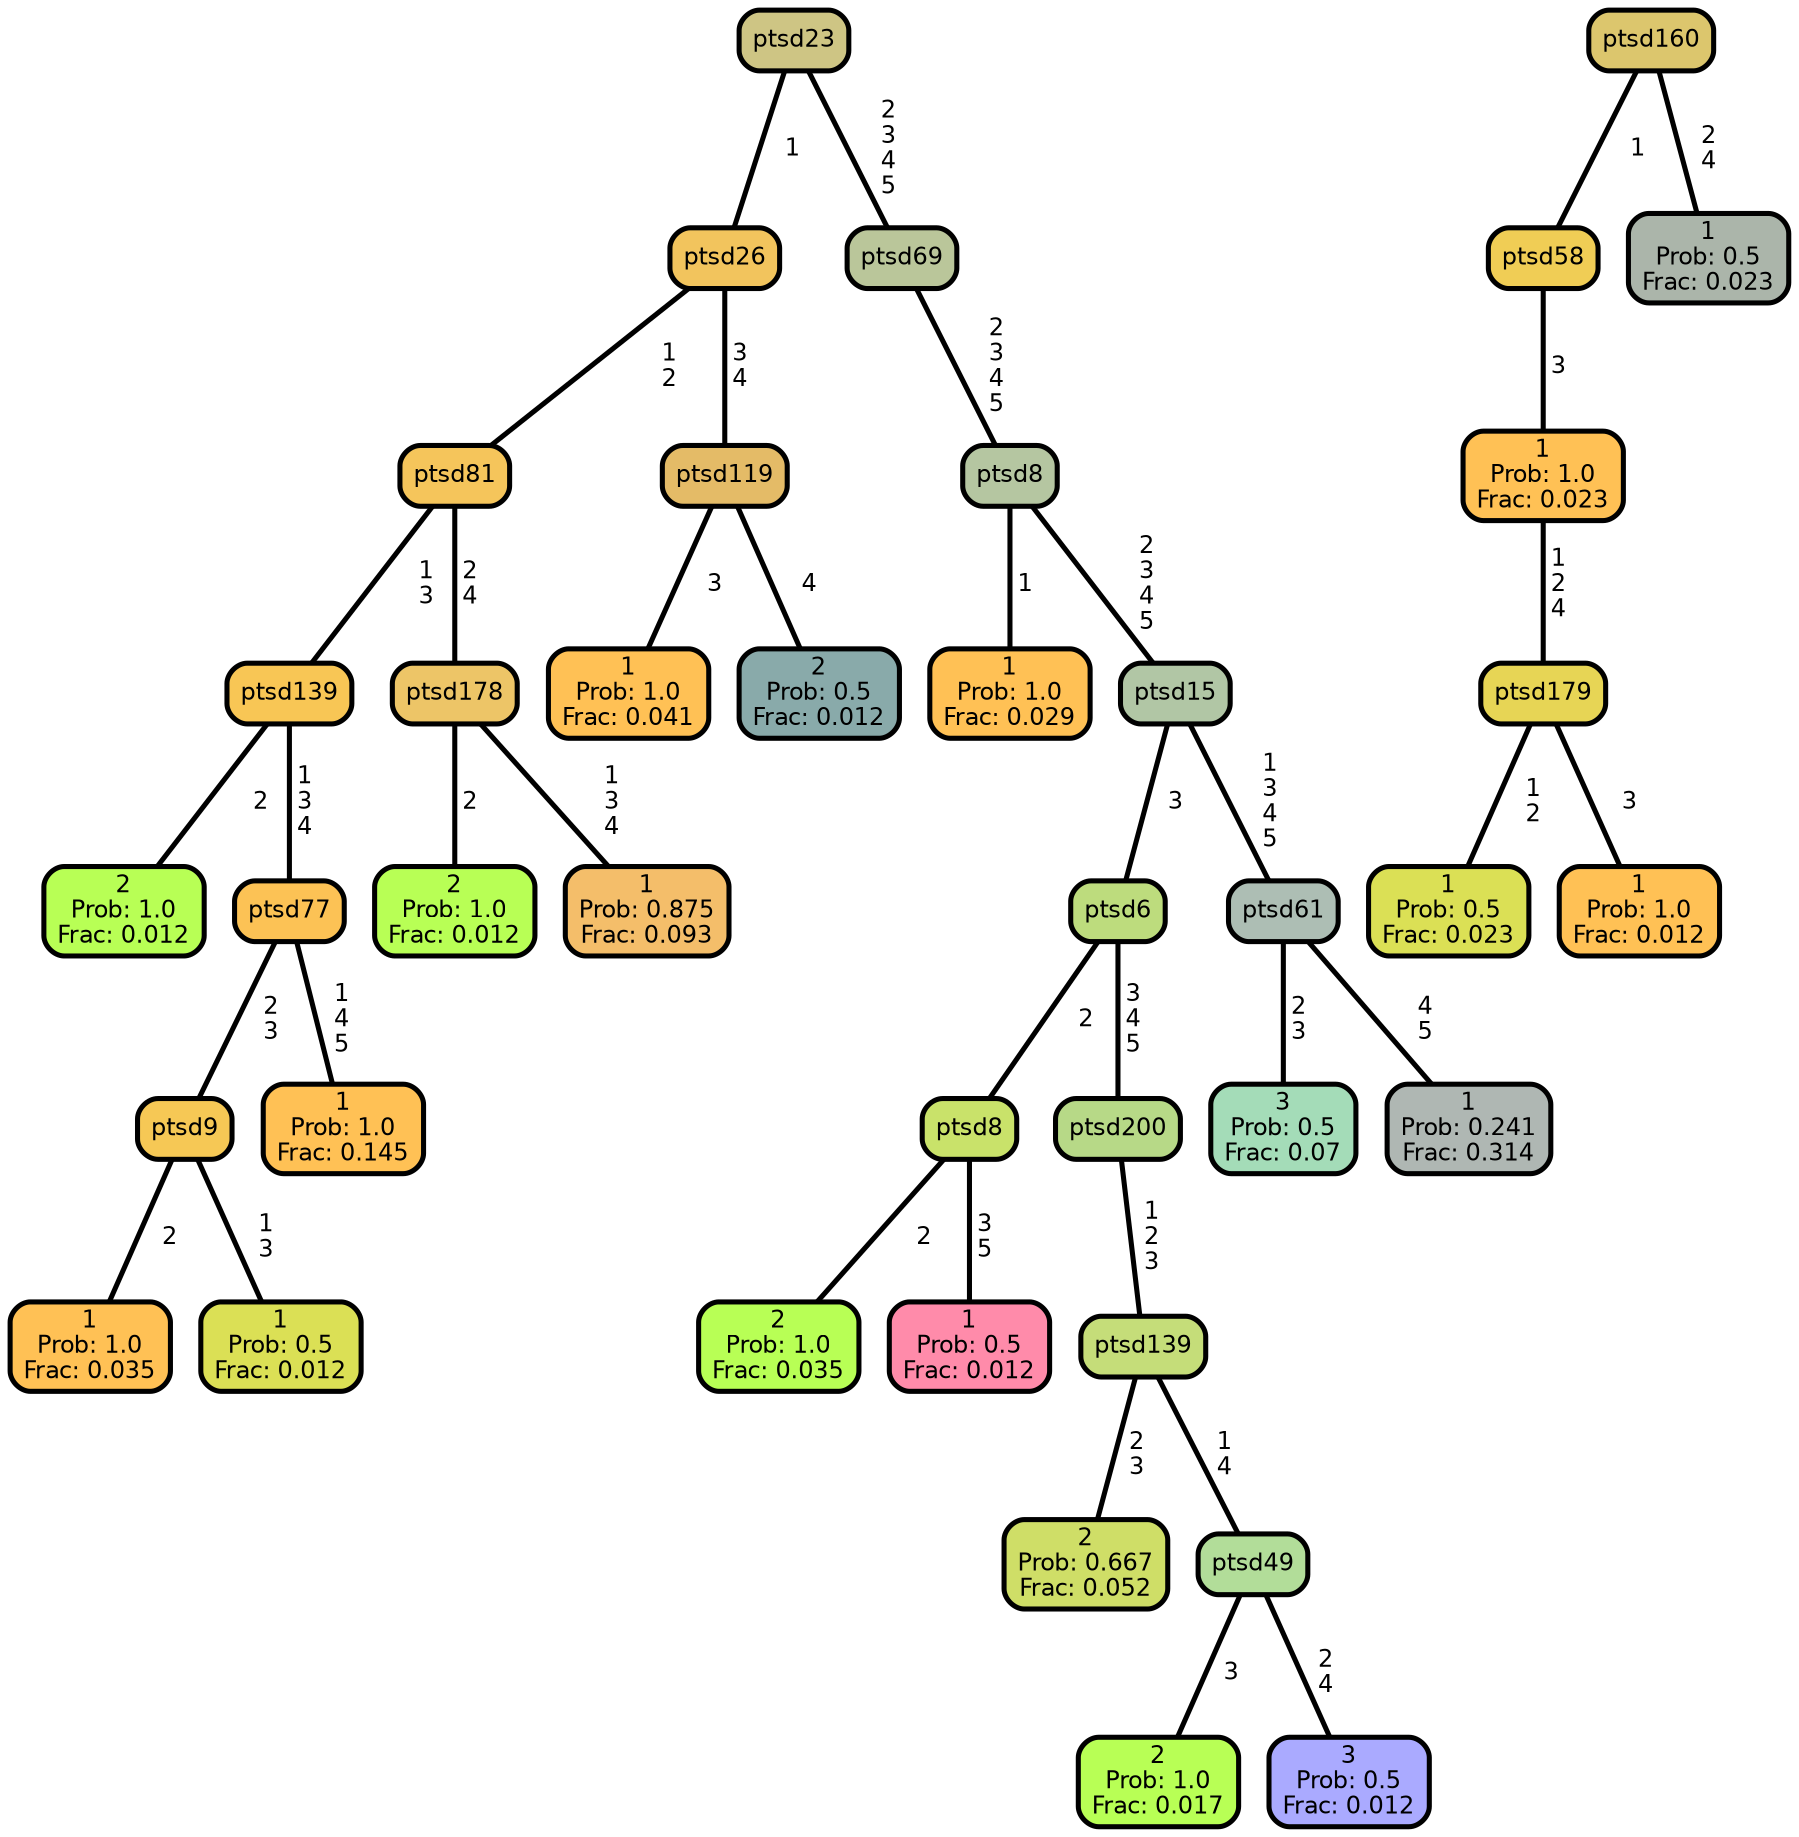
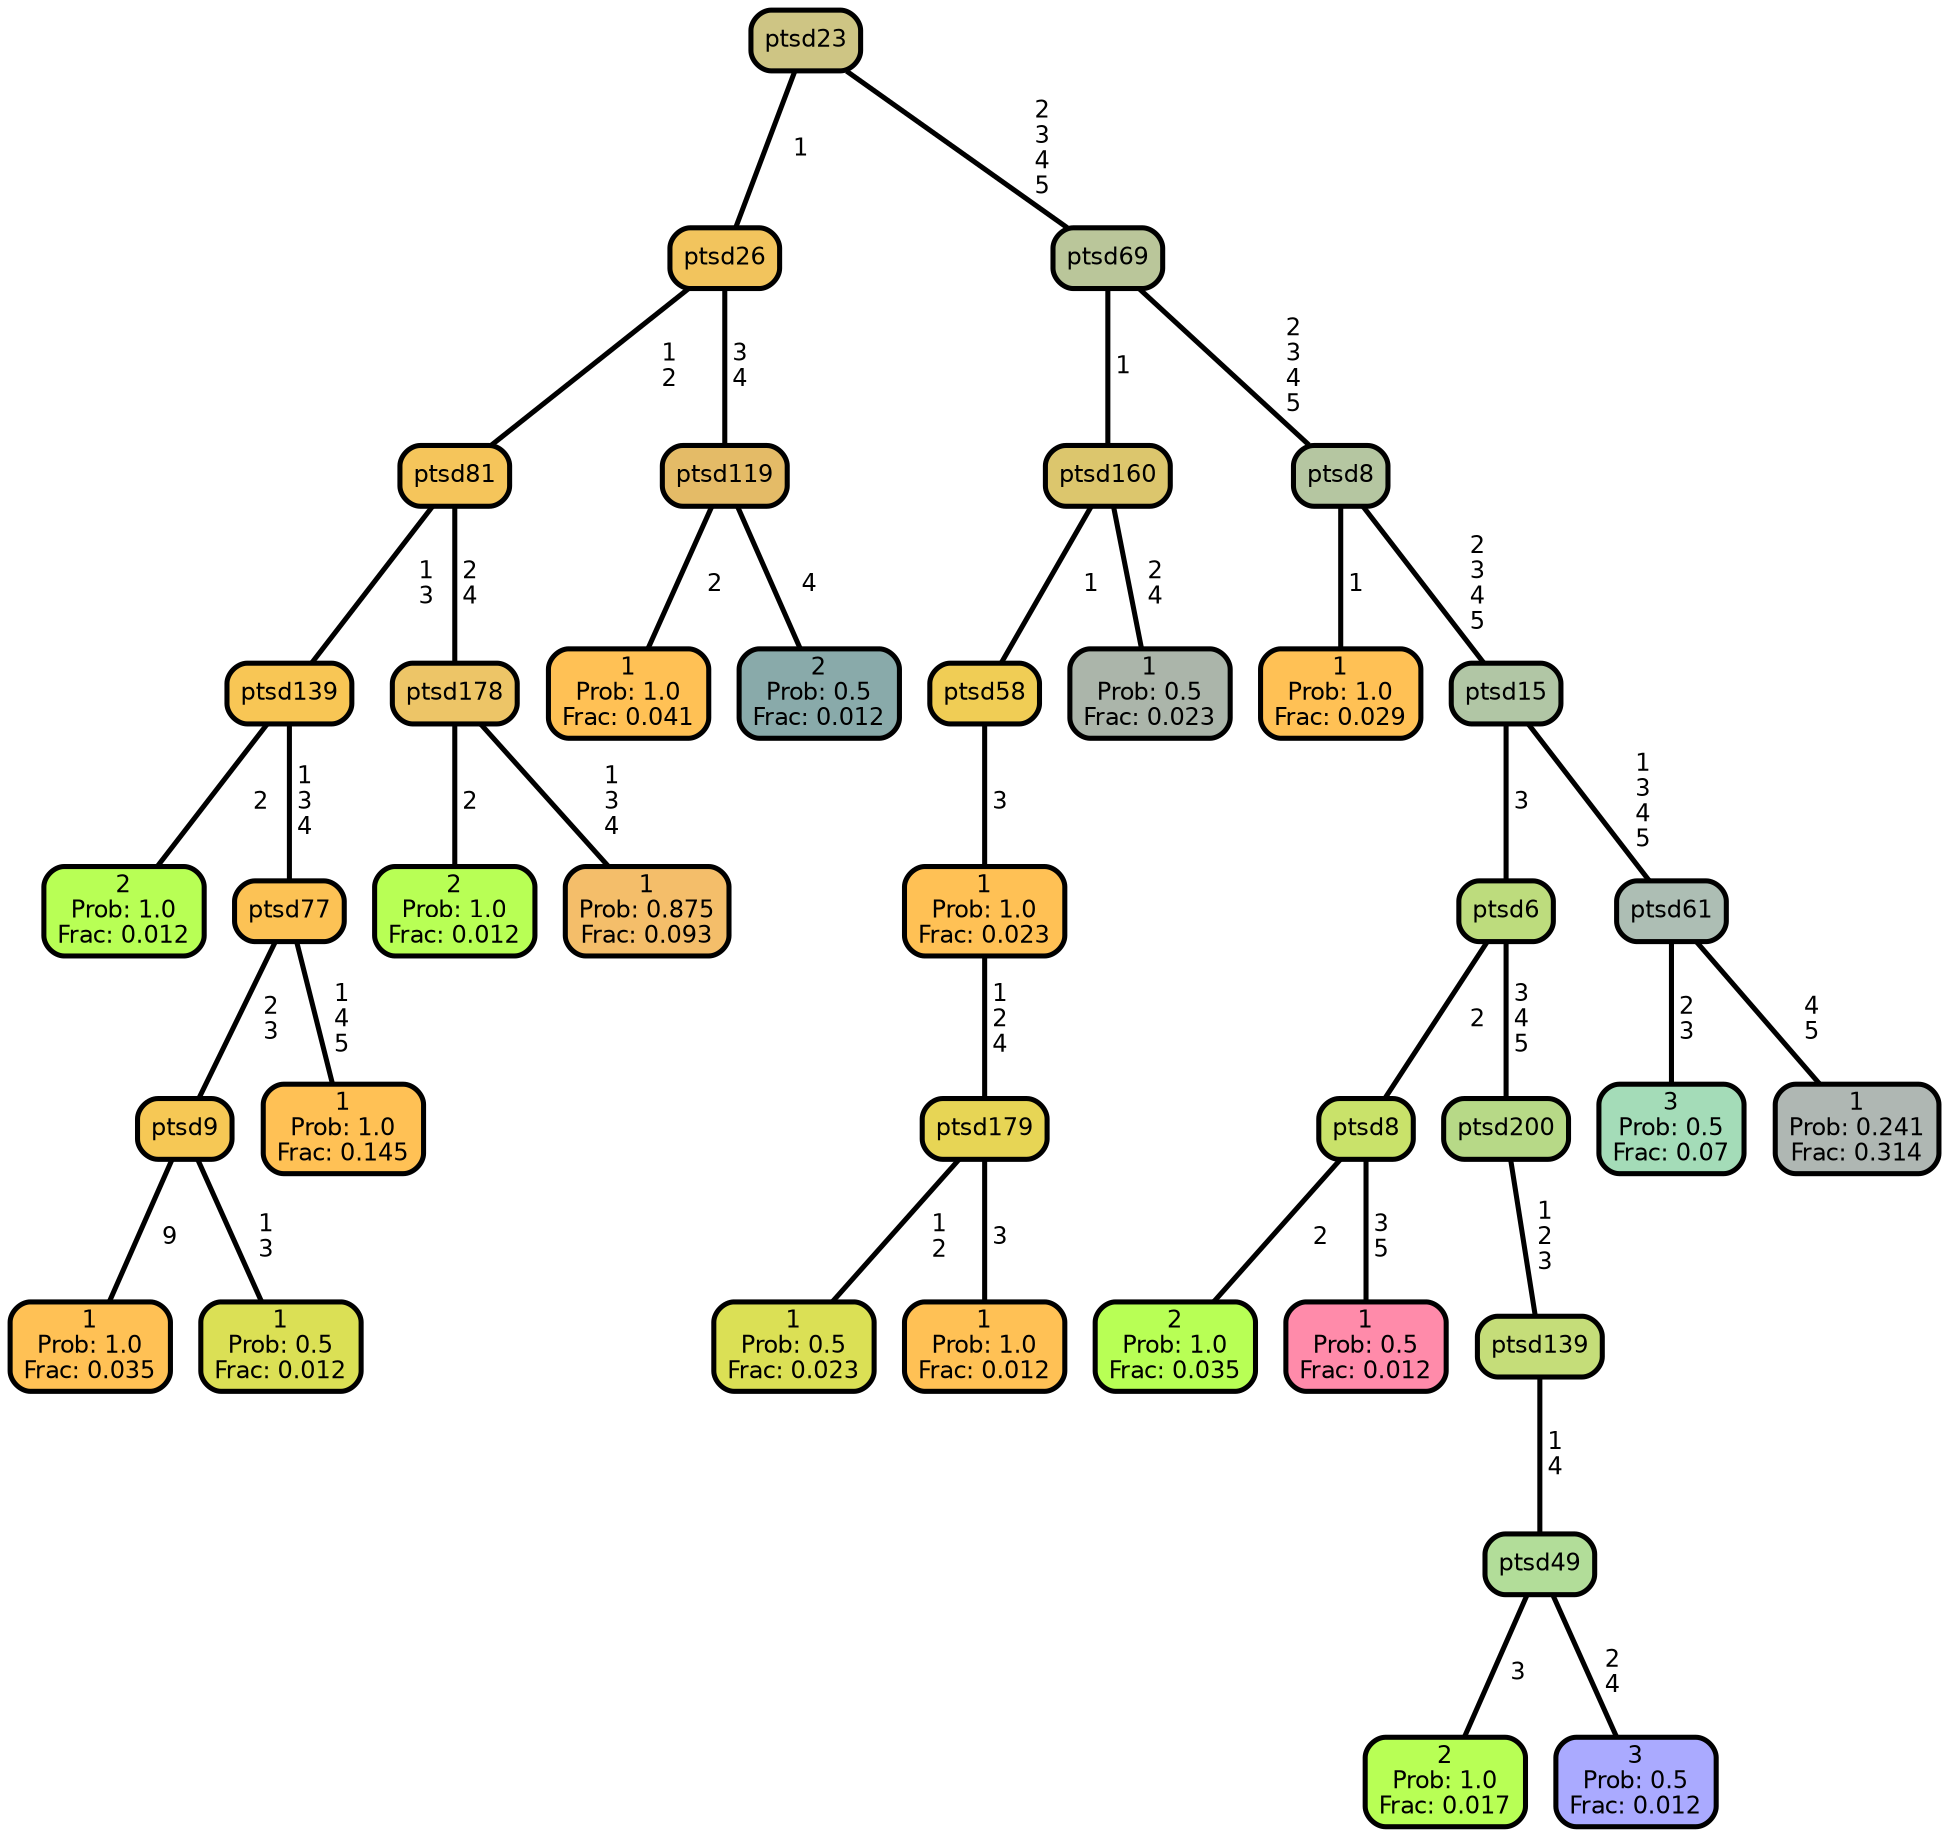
edge "ptsd69" -- "ptsd160": added, label "1"
edge "ptsd119" -- "1 Prob: 1.0 Frac: 0.041": label " 3" -> " 2"
edge "ptsd9" -- "1 Prob: 1.0 Frac: 0.035": label " 2" -> " 9"
node "2 Prob: 0.667 Frac: 0.052": removed
